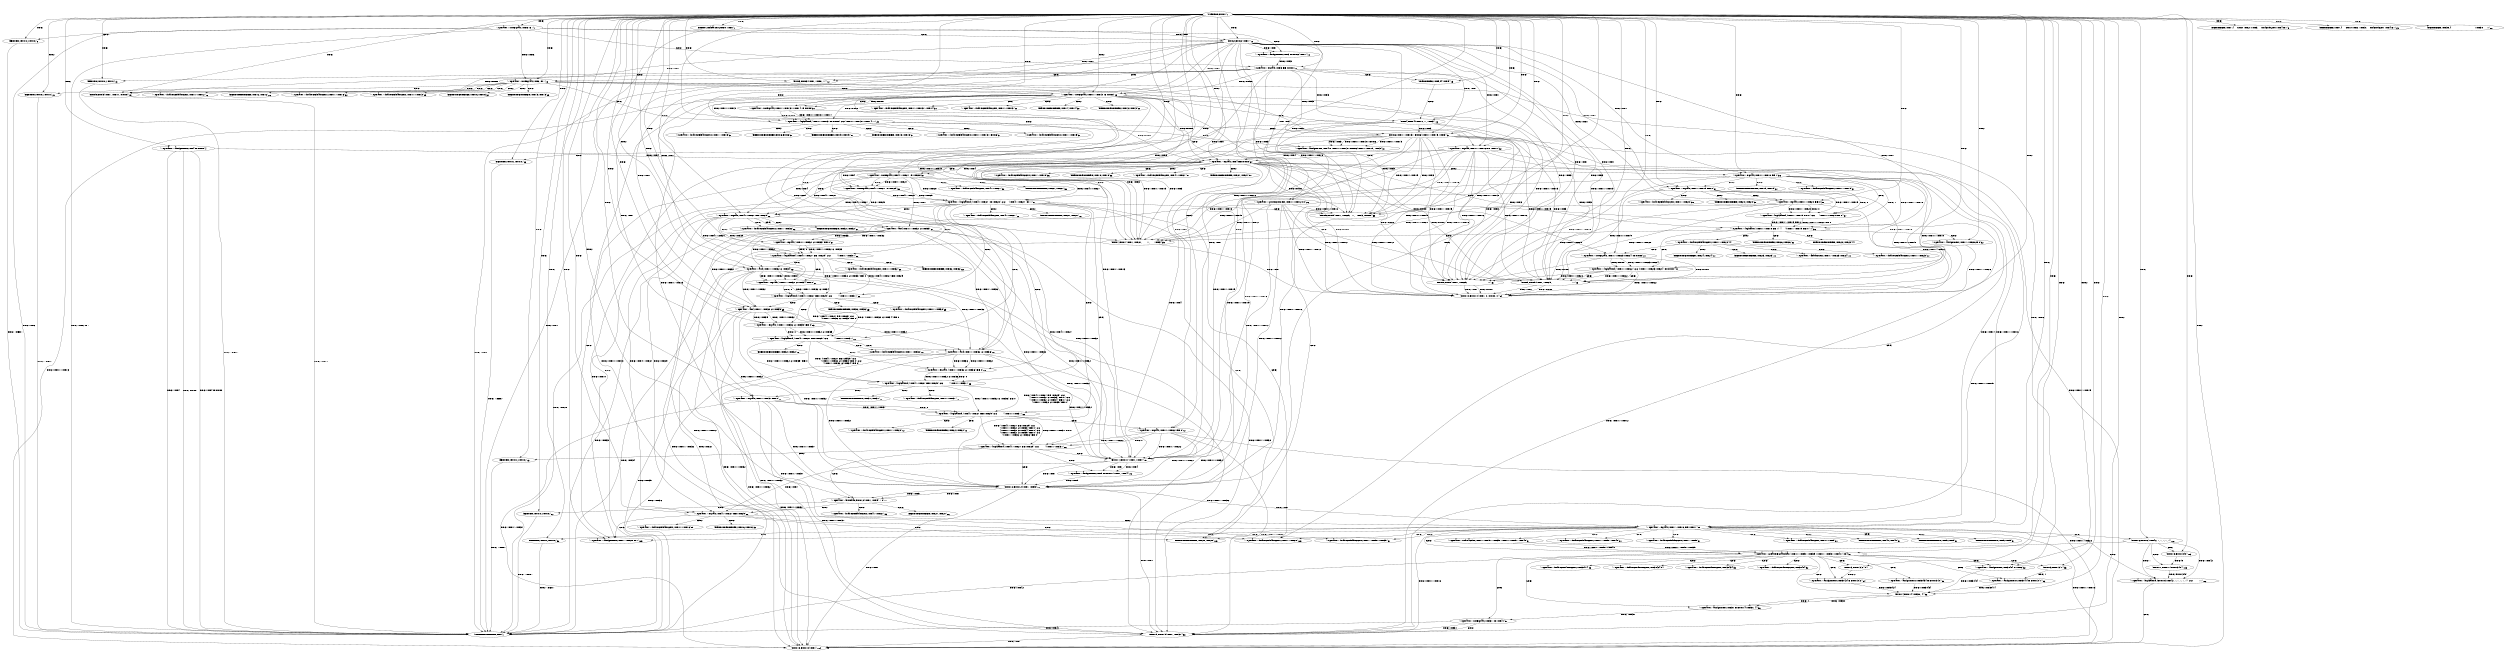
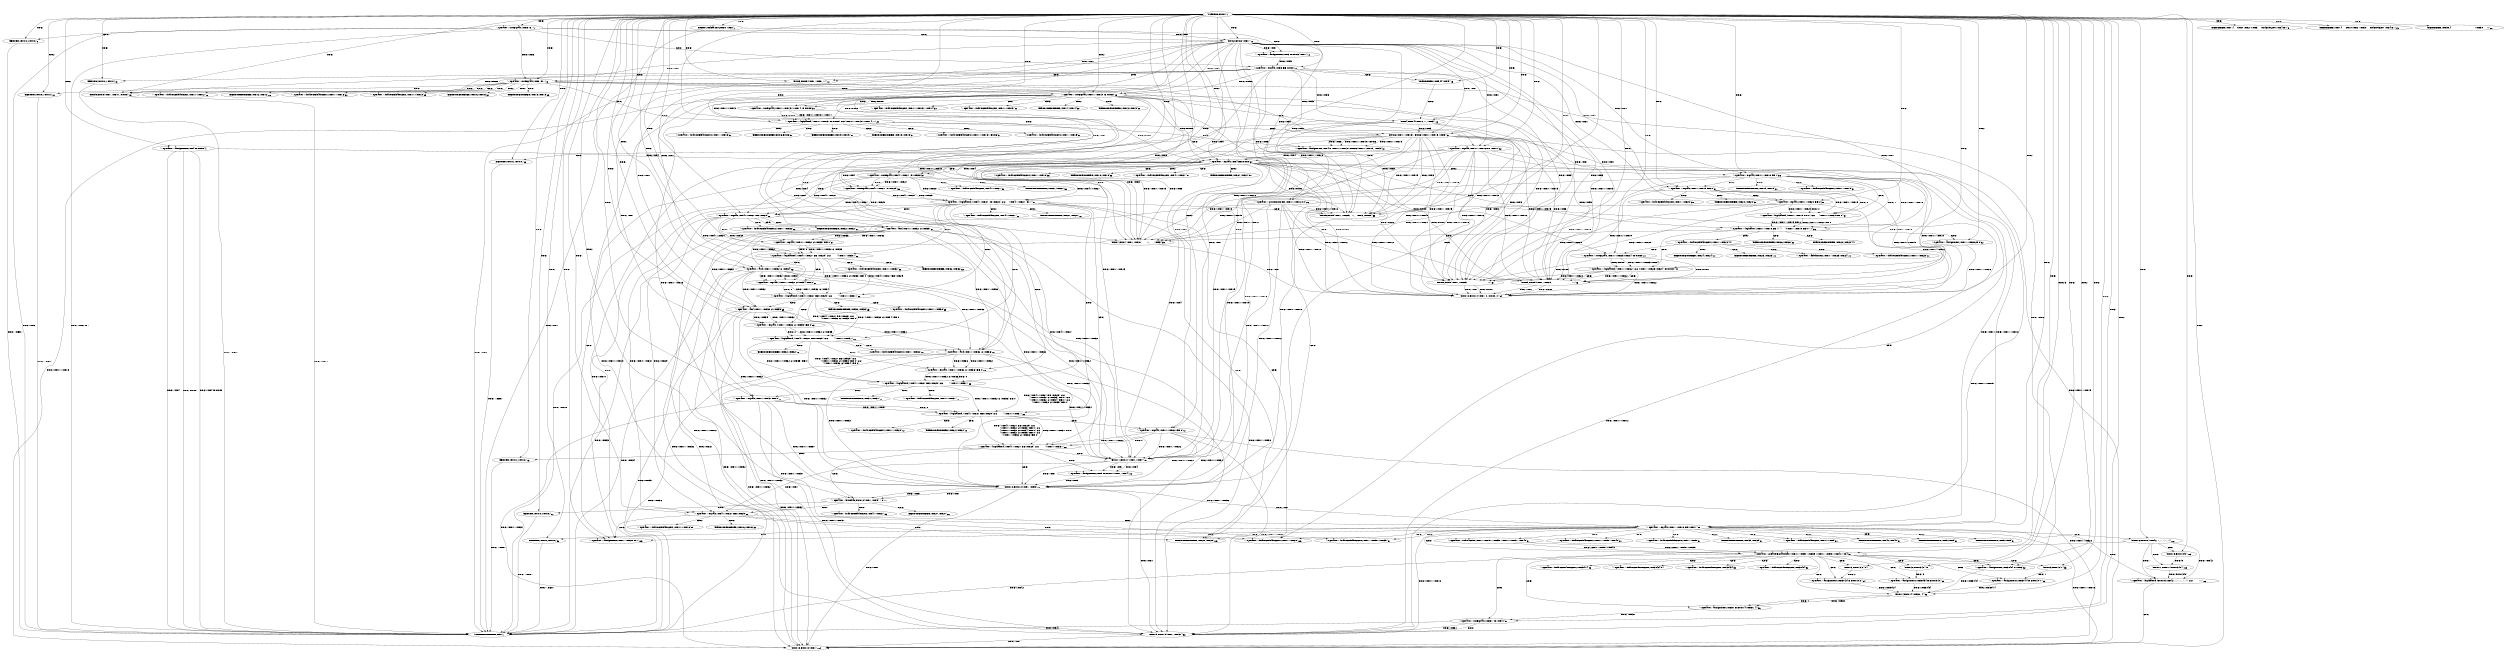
edge "(FUN2,FUN2(VAR1))" -> "(<operator>.postIncrement,VAR1->VAR12++)": label "VAR: VAR1" -> "DDG: VAR1"
edge "(METHOD,FUN1)" -> "(<operator>.notEquals,VAR31 != VAR41)": added, label "DDG:"
edge "(<operator>.notEquals,VAR4->VAR27 != VAR28)" -> "(<operator>.and,VAR1->VAR32 & VAR33)": now "(FUN2,FUN2(VAR1))" -> "(<operator>.and,VAR1->VAR32 & VAR33)"
edge "(METHOD,FUN1)" -> "(FUN13,FUN13(2))": label "DDG: " -> "DDG: 3"
node "(FIELD_IDENTIFIER,VAR39,VAR39)": added
edge "(FUN12,FUN12(VAR1, VAR5))" -> "(FUN15,FUN15(VAR1, VAR31))": label "FUN: VAR1" -> "DDG: VAR1"
node "(FUN13,FUN13(3))": added
